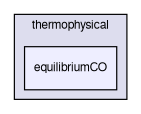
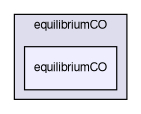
cluster "thermophysical": label "thermophysical" -> "equilibriumCO"
